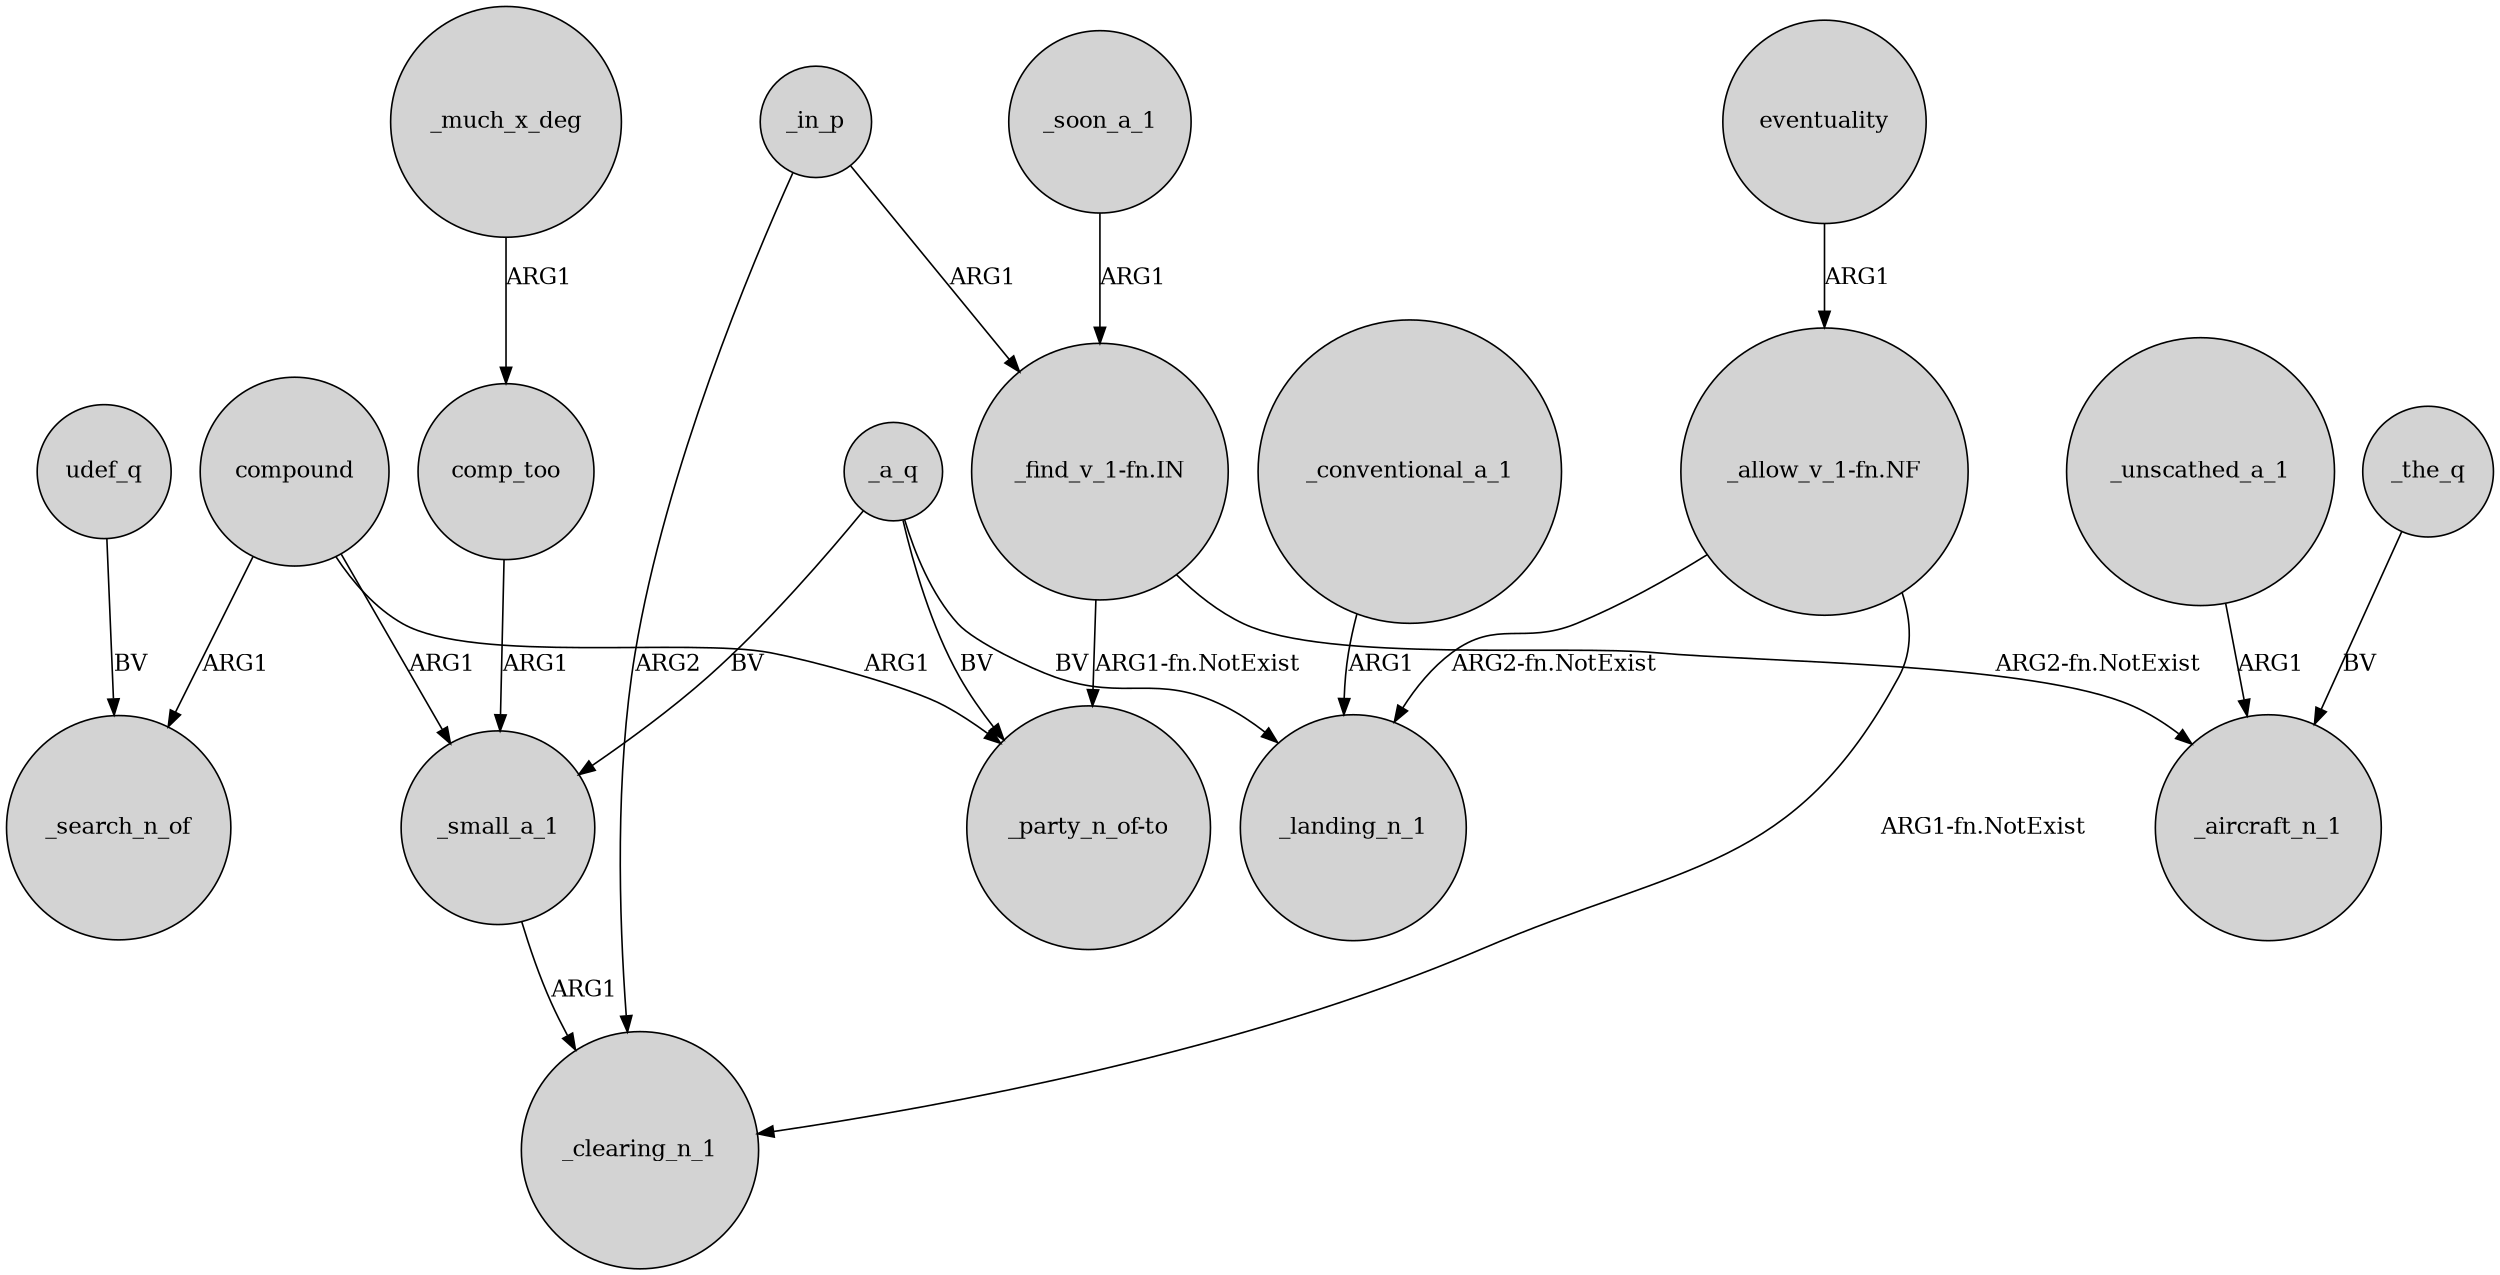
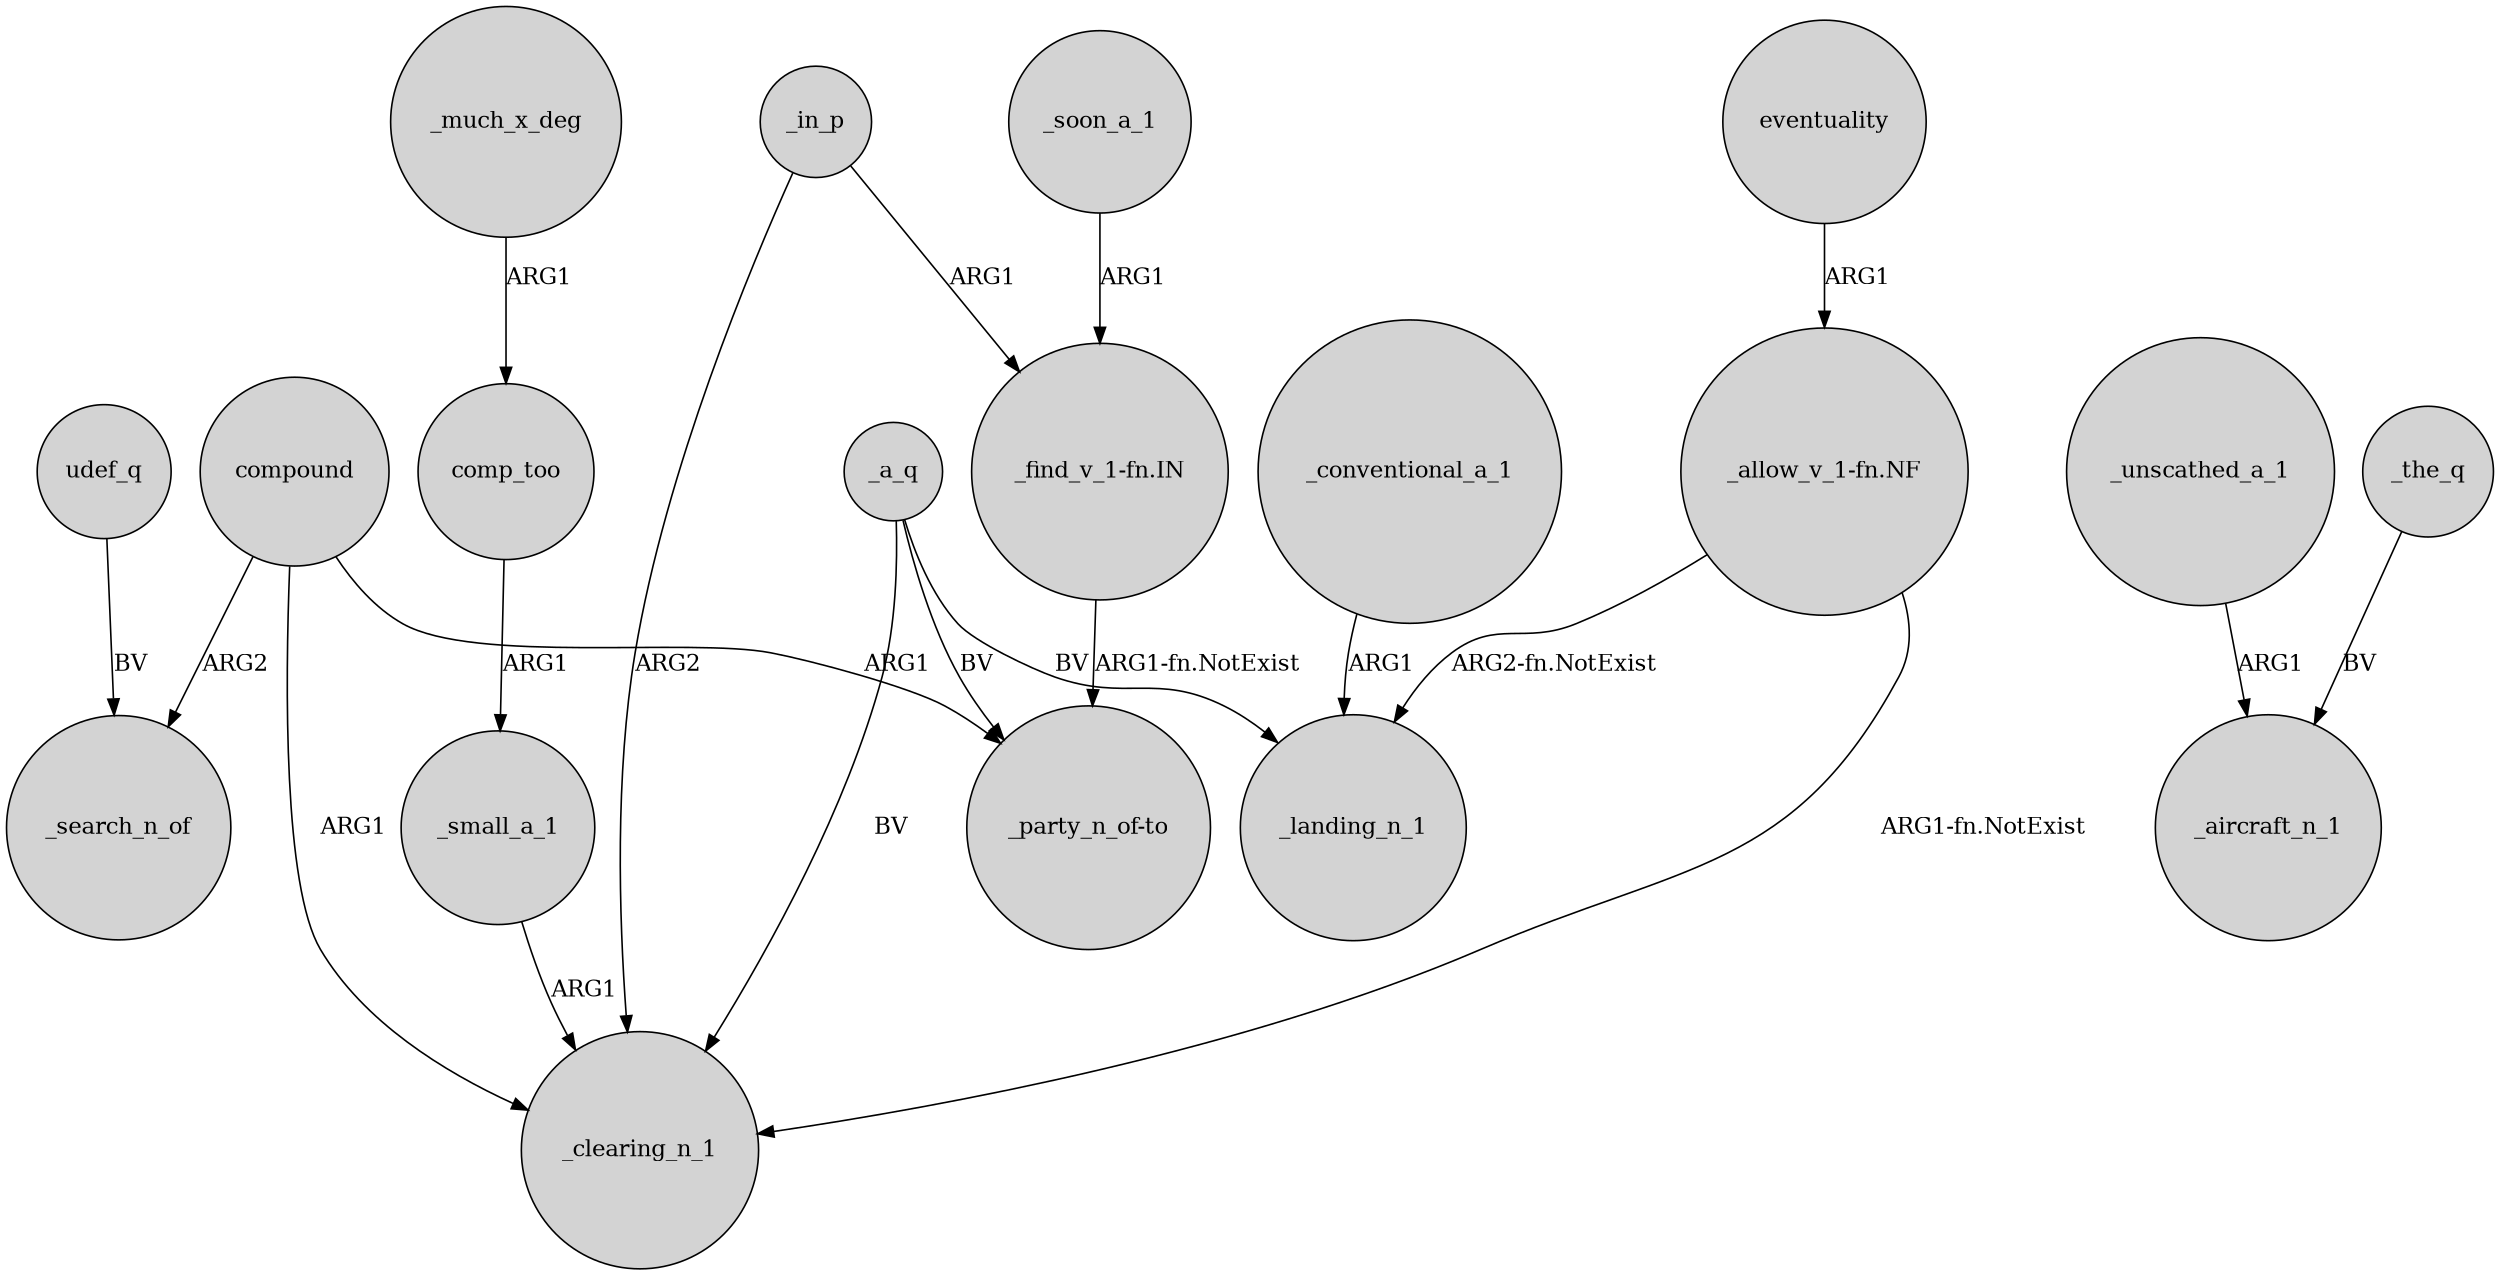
edge "_a_q" -> "_small_a_1": now "_a_q" -> "_clearing_n_1"
edge "compound" -> "_small_a_1": now "compound" -> "_clearing_n_1"
edge "_find_v_1-fn.IN" -> "_aircraft_n_1": removed, label "ARG2-fn.NotExist"
edge "compound" -> "_search_n_of": label "ARG1" -> "ARG2"
